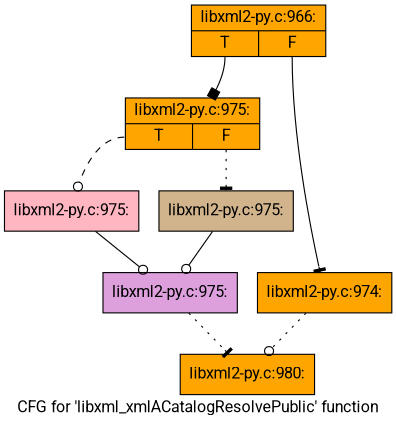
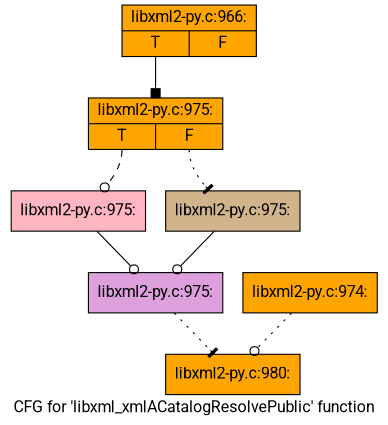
edge "libxml2-py.c:966:" -> "libxml2-py.c:974:": removed
